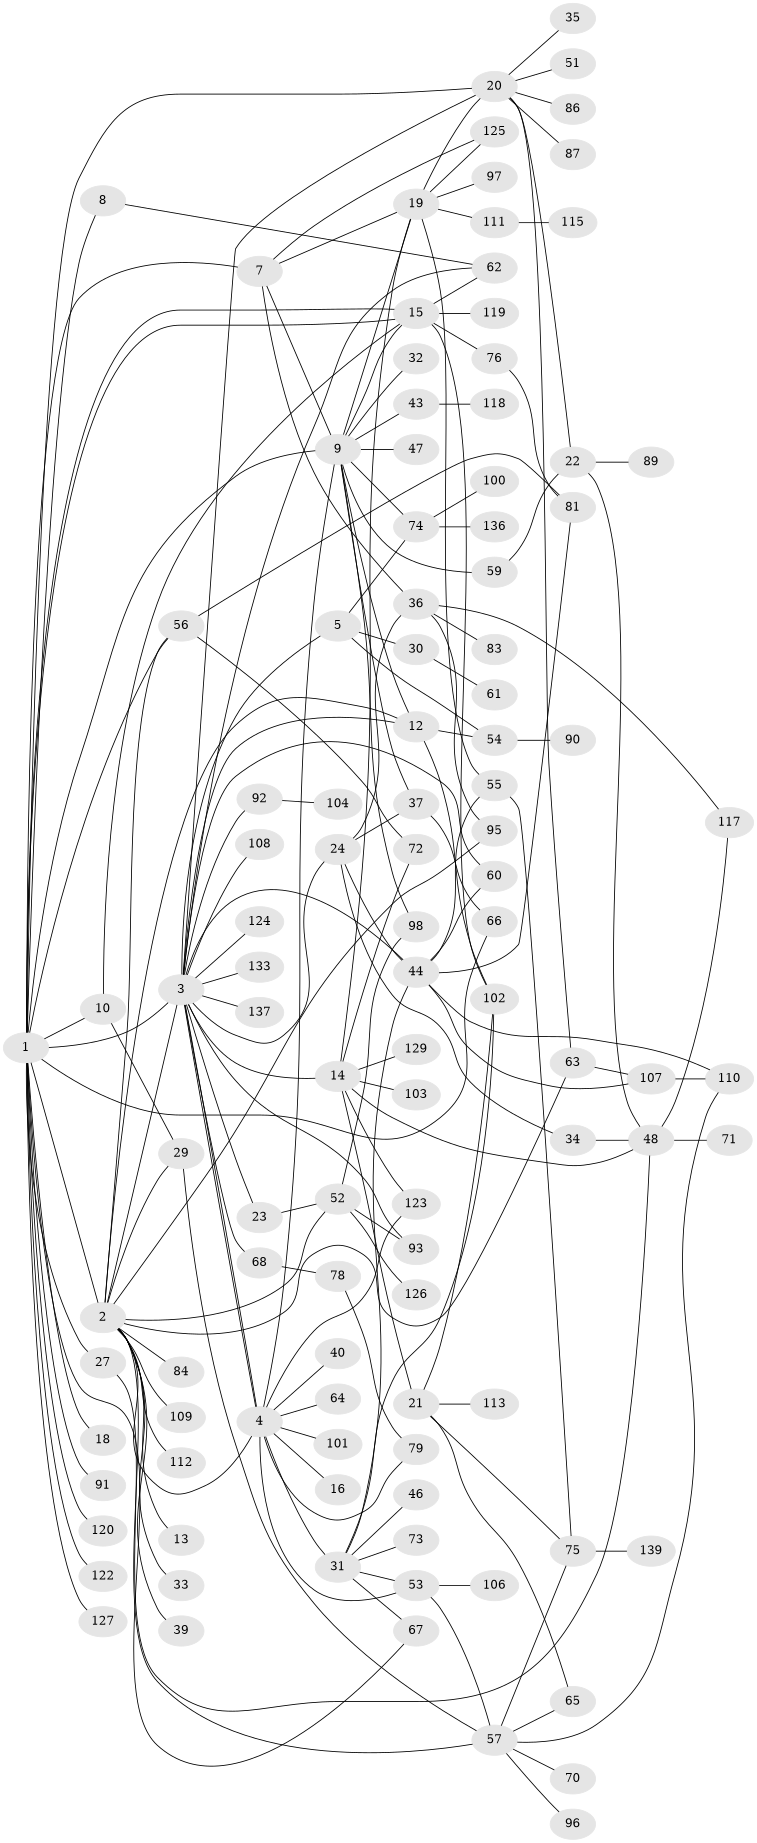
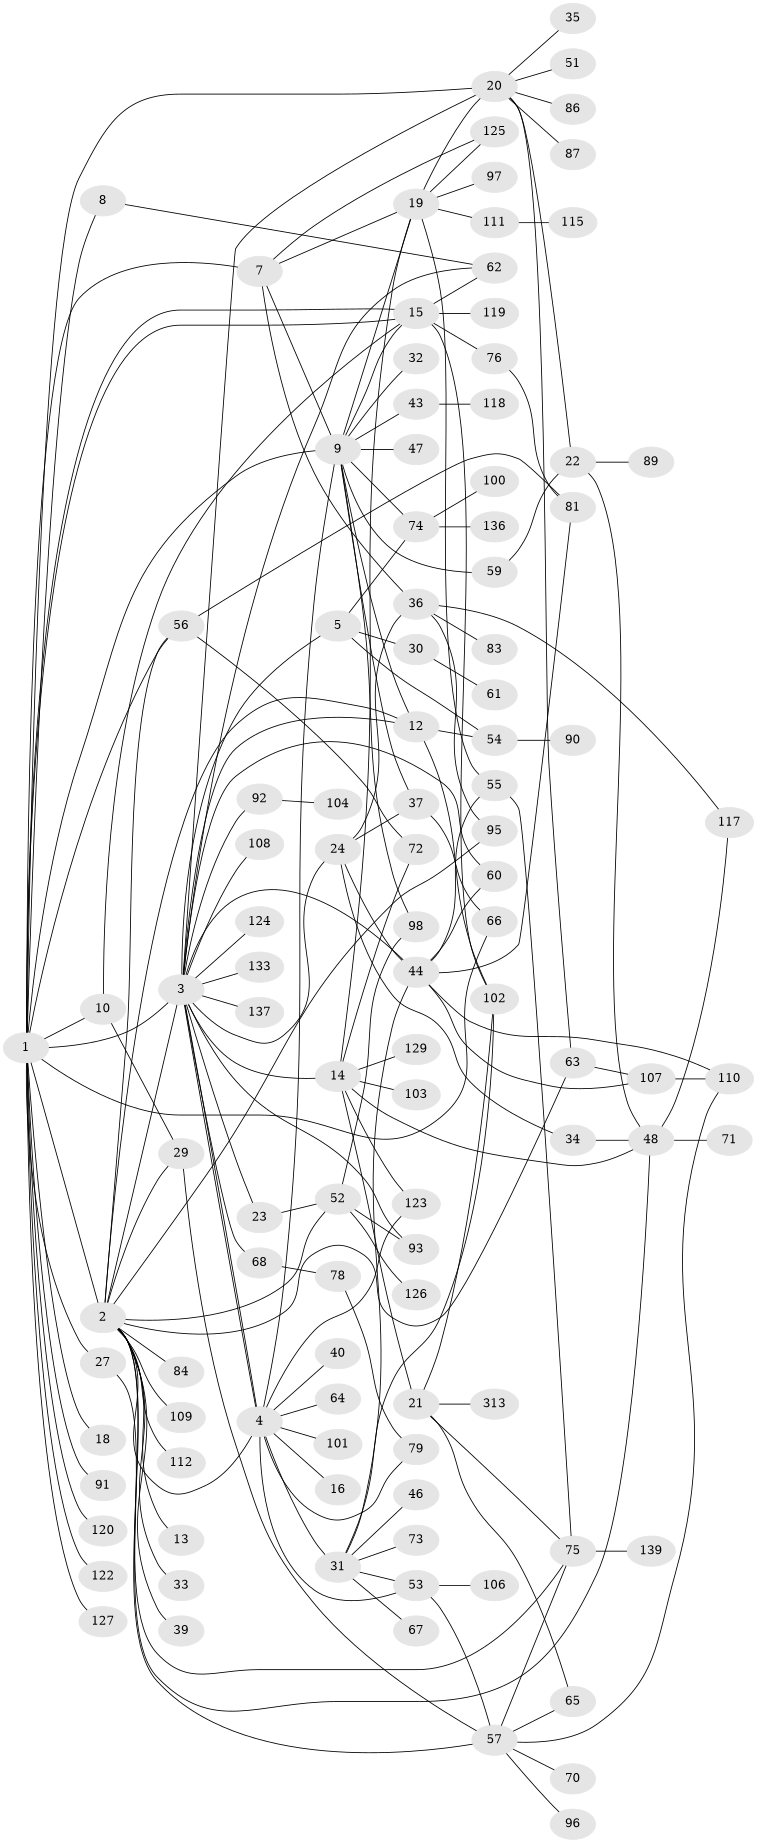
node "113": label "113" -> "313"
edge "1" -- "67": removed
edge "2" -- "75": added
